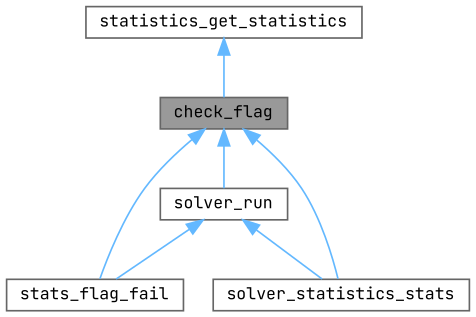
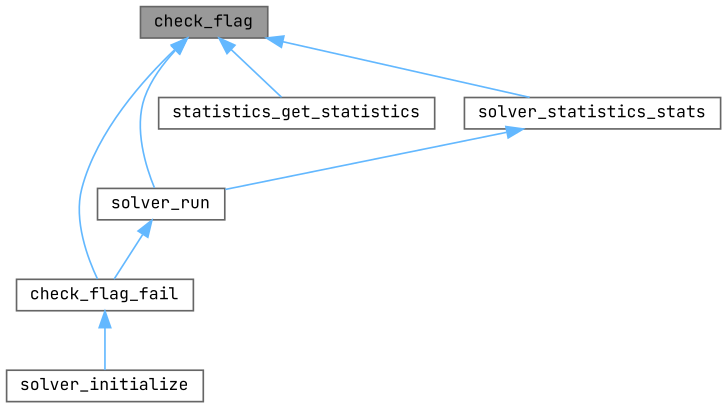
edge "check_flag" -> "statistics_get_statistics": reversed
edge "solver_statistics_stats" -> "solver_run": reversed
node "stats_flag_fail": label "stats_flag_fail" -> "check_flag_fail"
node "solver_initialize": added
